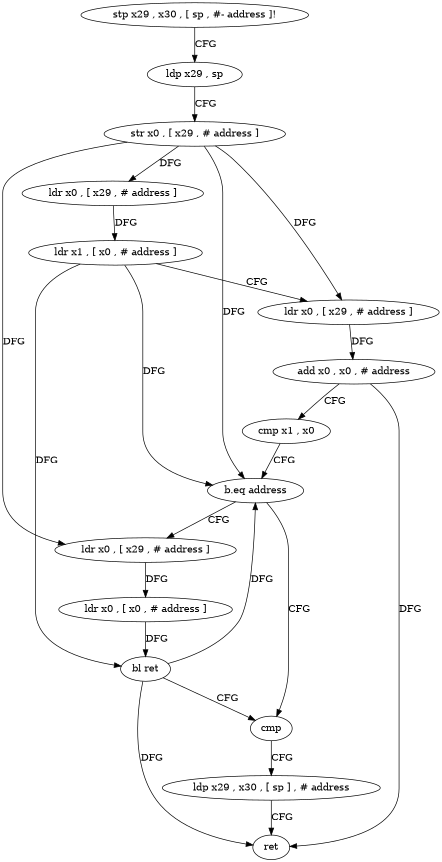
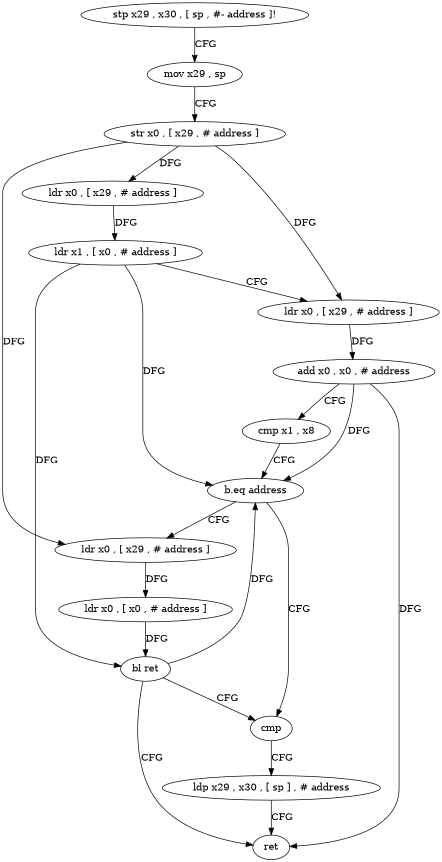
node "ldp x29 , sp": label "ldp x29 , sp" -> "mov x29 , sp"
edge "str x0 , [ x29 , # address ]" -> "b.eq address": now "add x0 , x0 , # address" -> "b.eq address"
node "cmp x1 , x0": label "cmp x1 , x0" -> "cmp x1 , x8"
edge "bl ret" -> "ret": label "DFG" -> "CFG"
